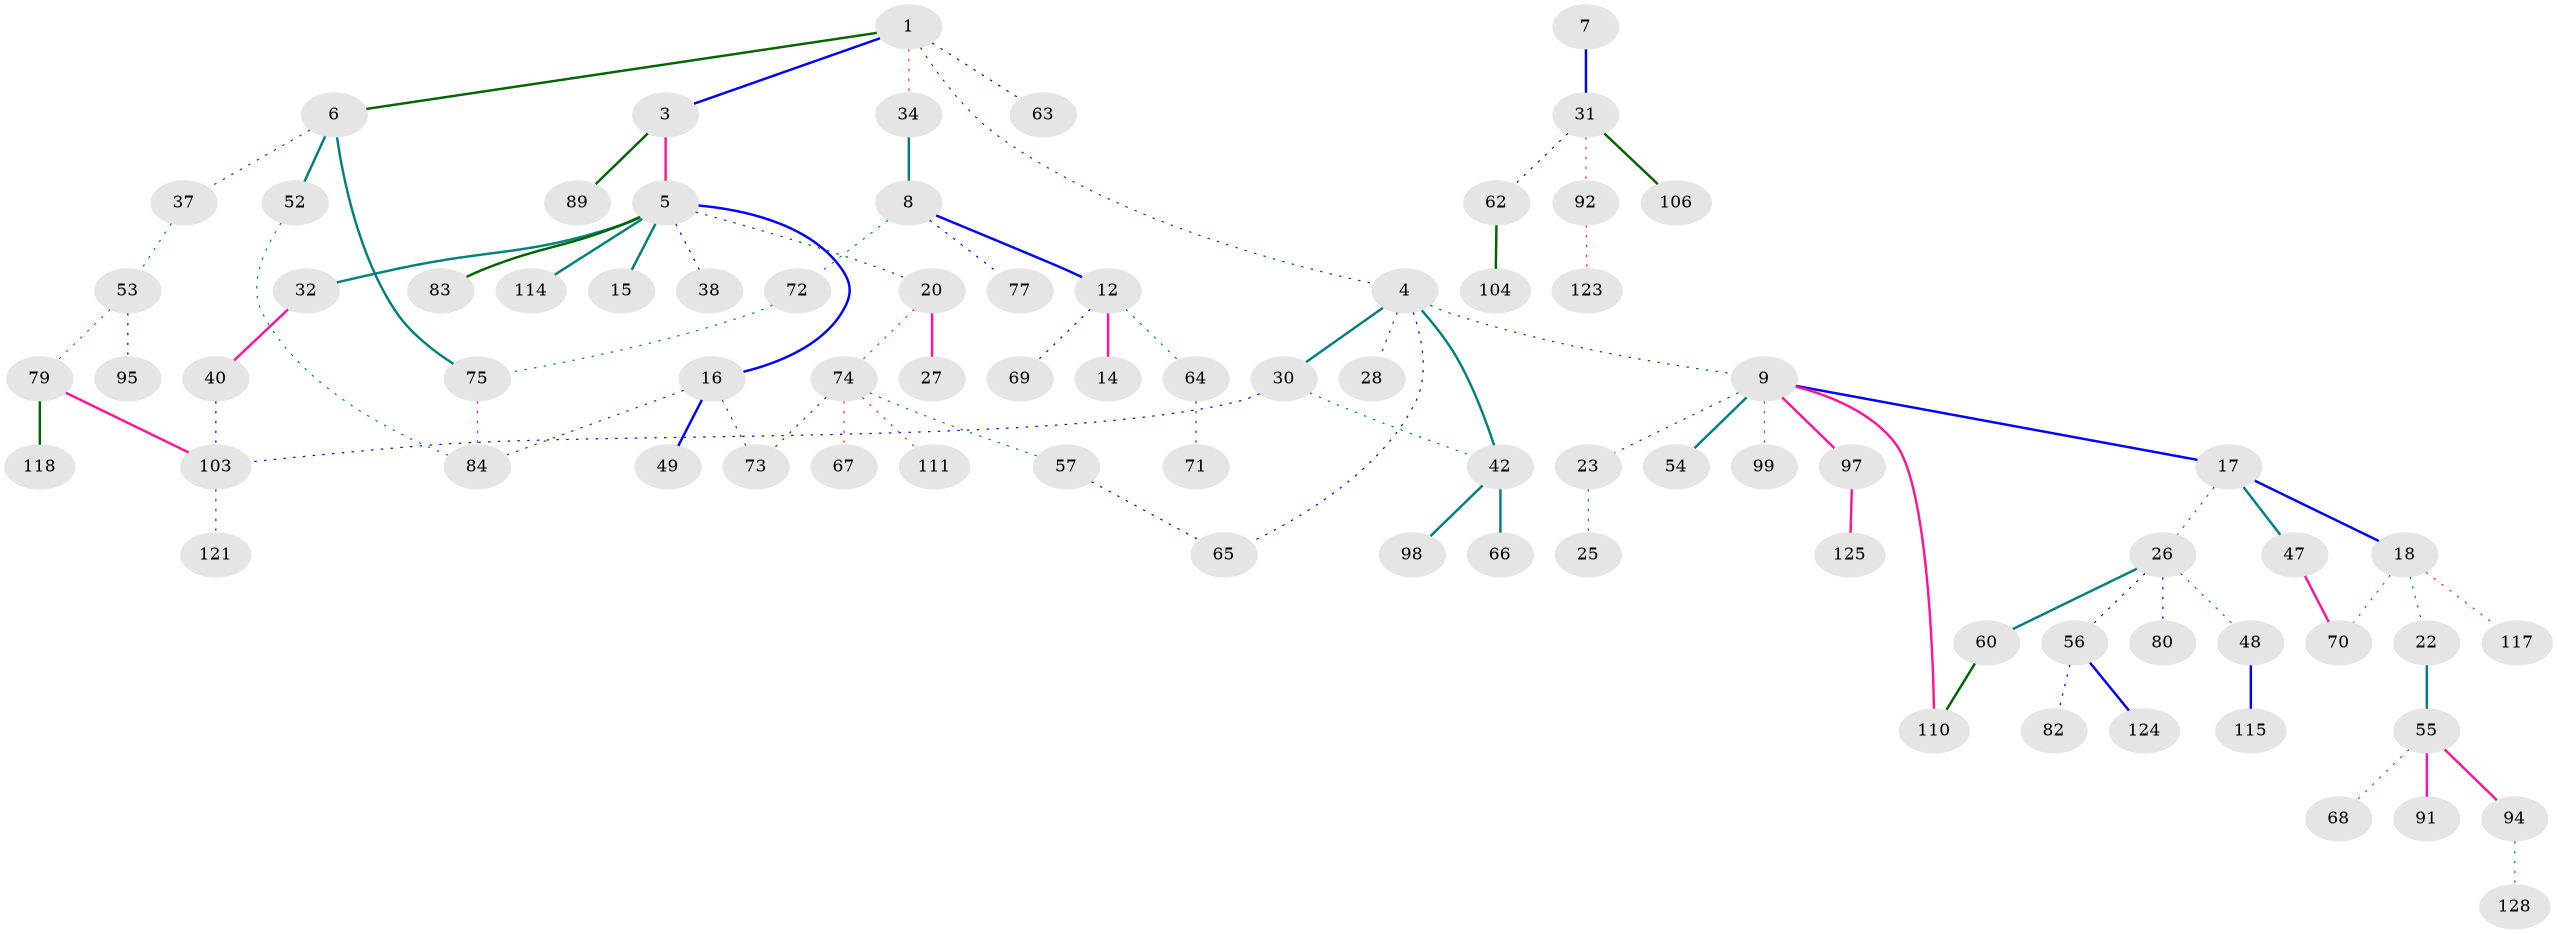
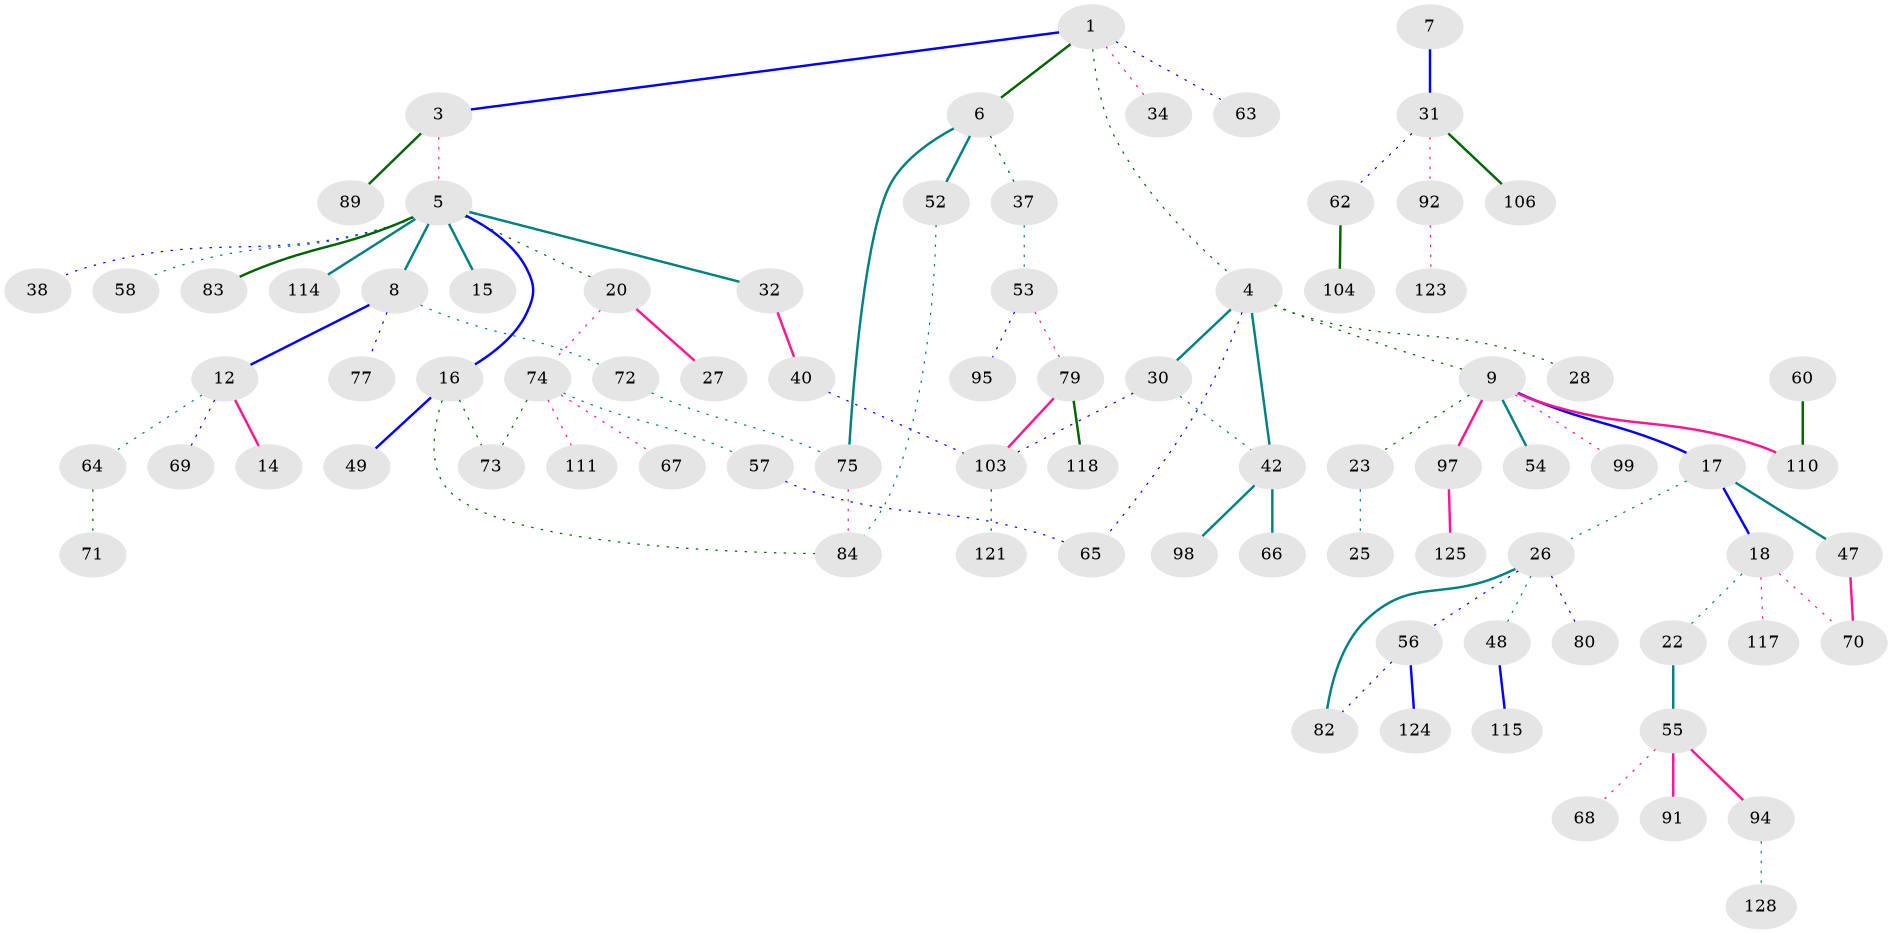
edge "3" -- "5": style bold -> dotted
edge "34" -- "8": now "5" -- "8"
node "58": added
edge "26" -- "60": now "26" -- "82"
